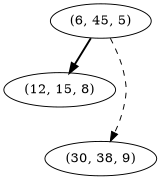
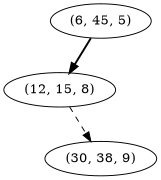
edge "(6, 45, 5)" -> "(30, 38, 9)": now "(12, 15, 8)" -> "(30, 38, 9)"
